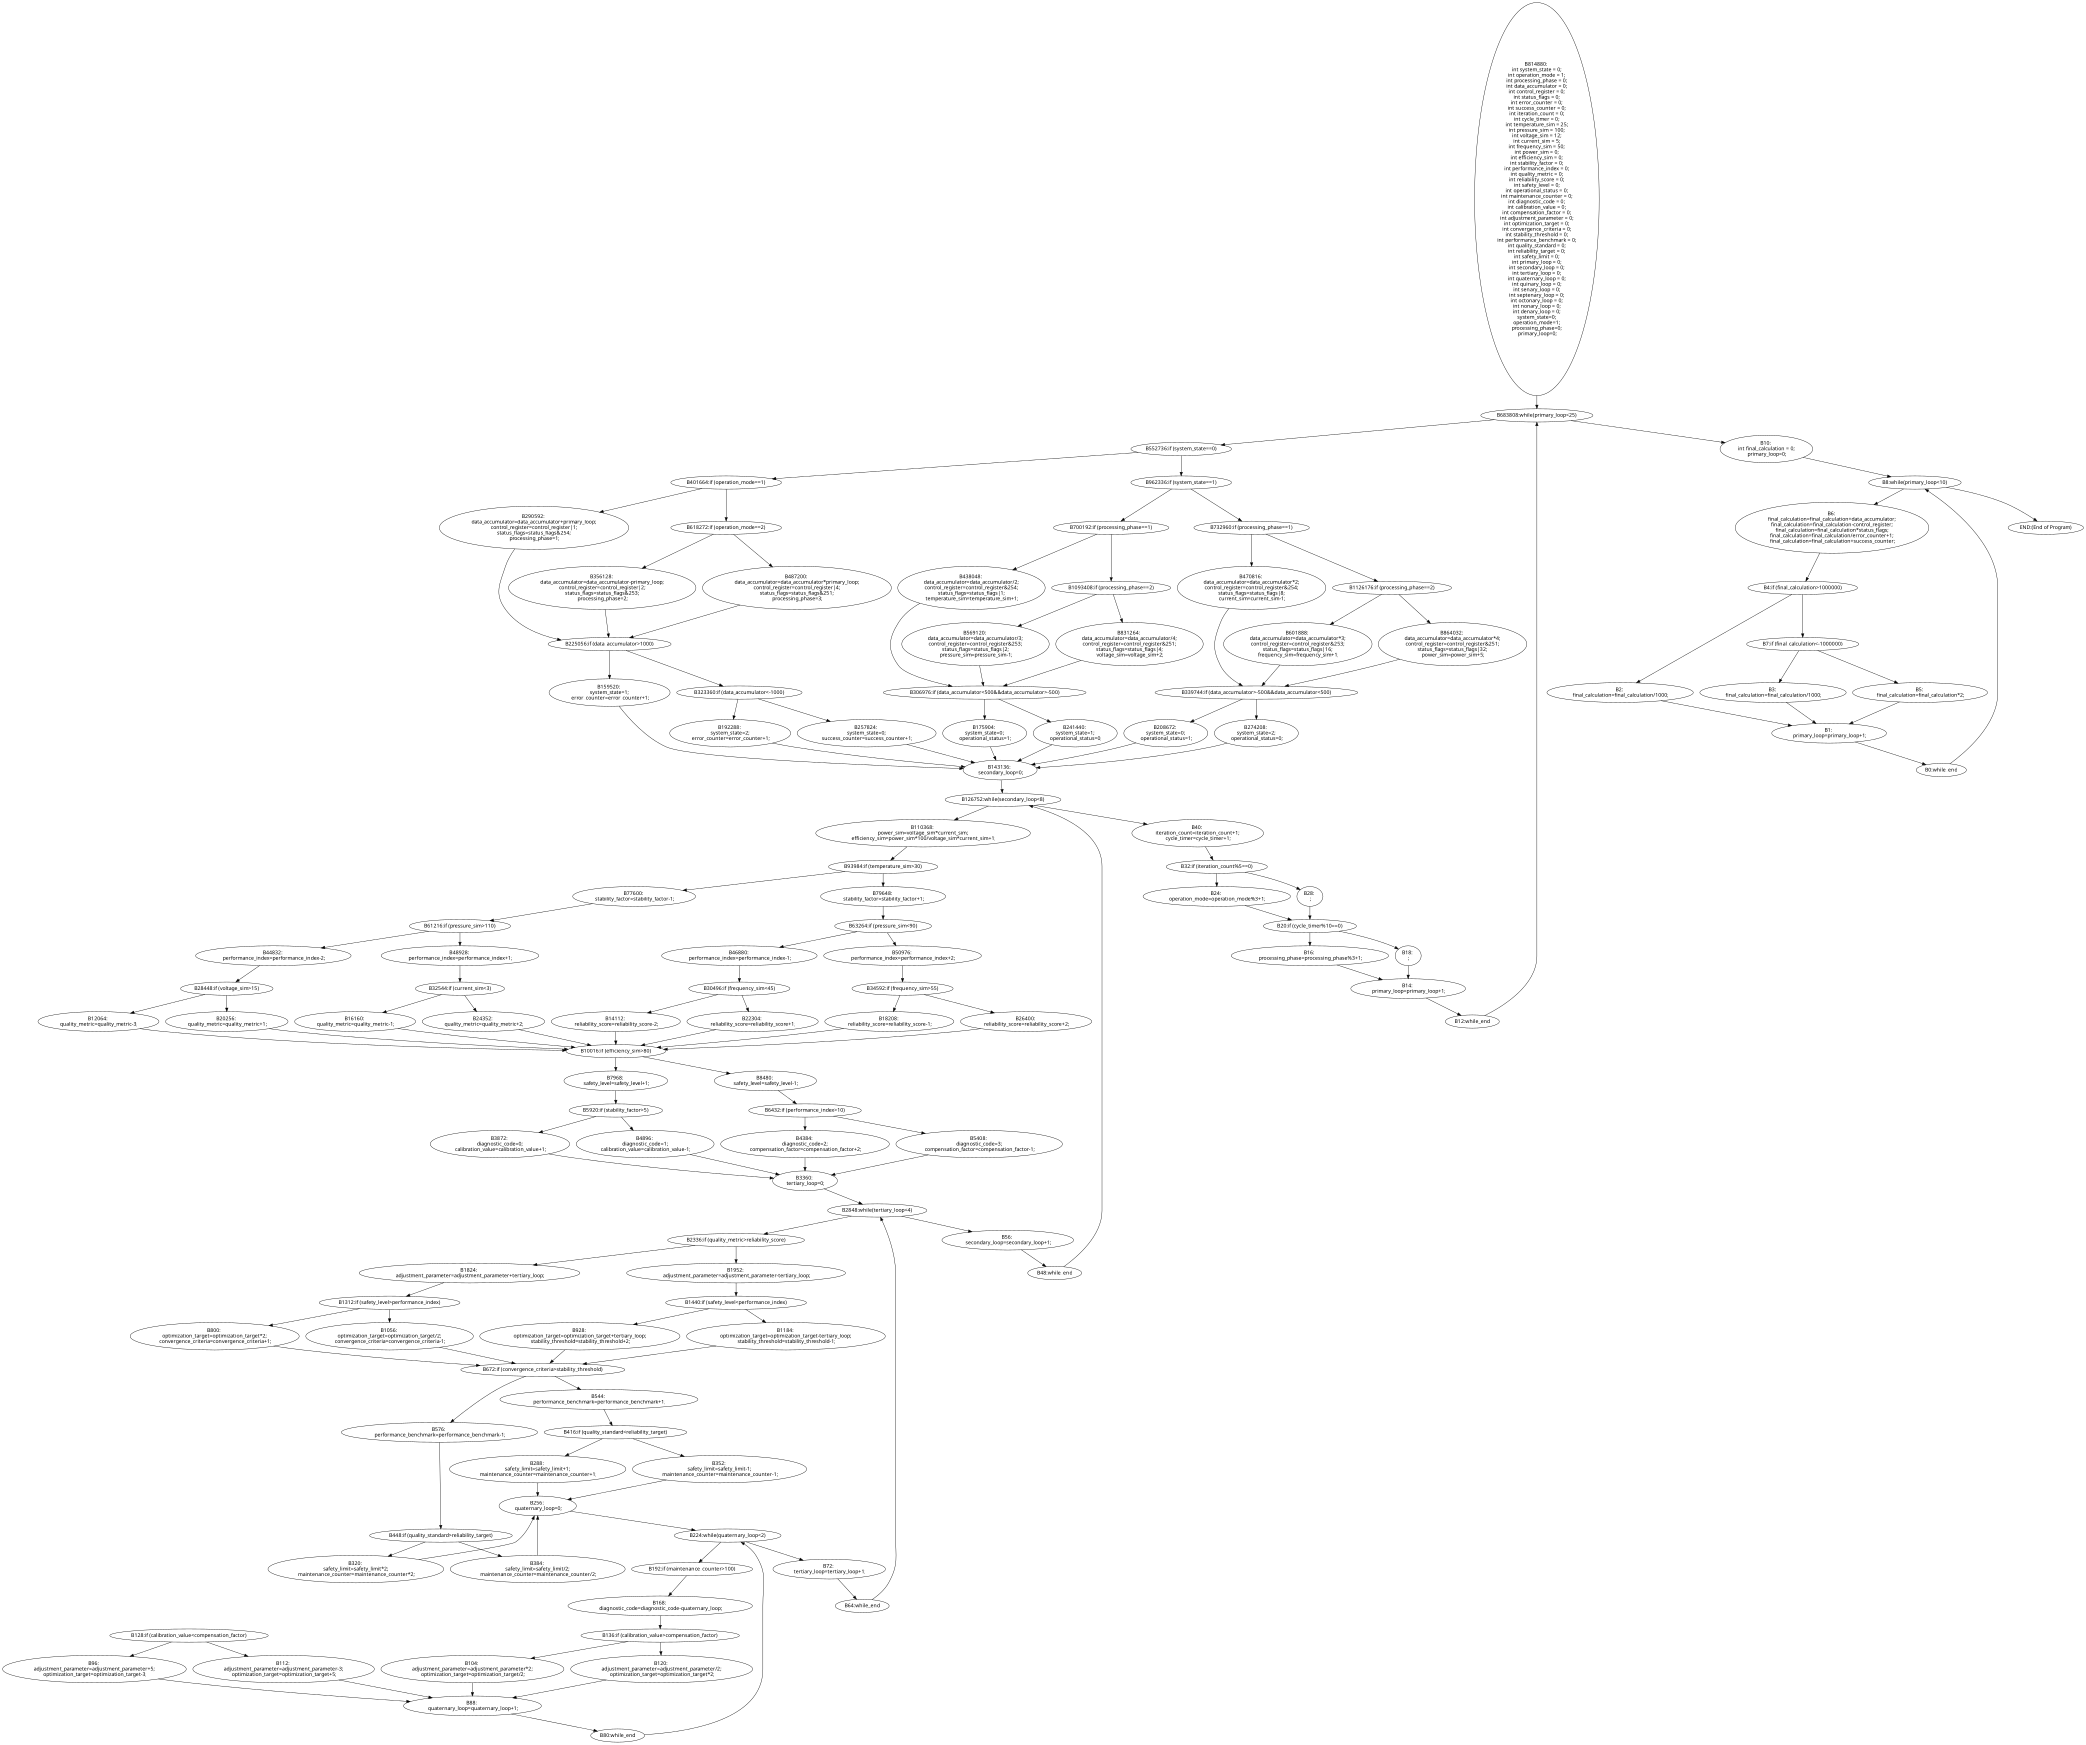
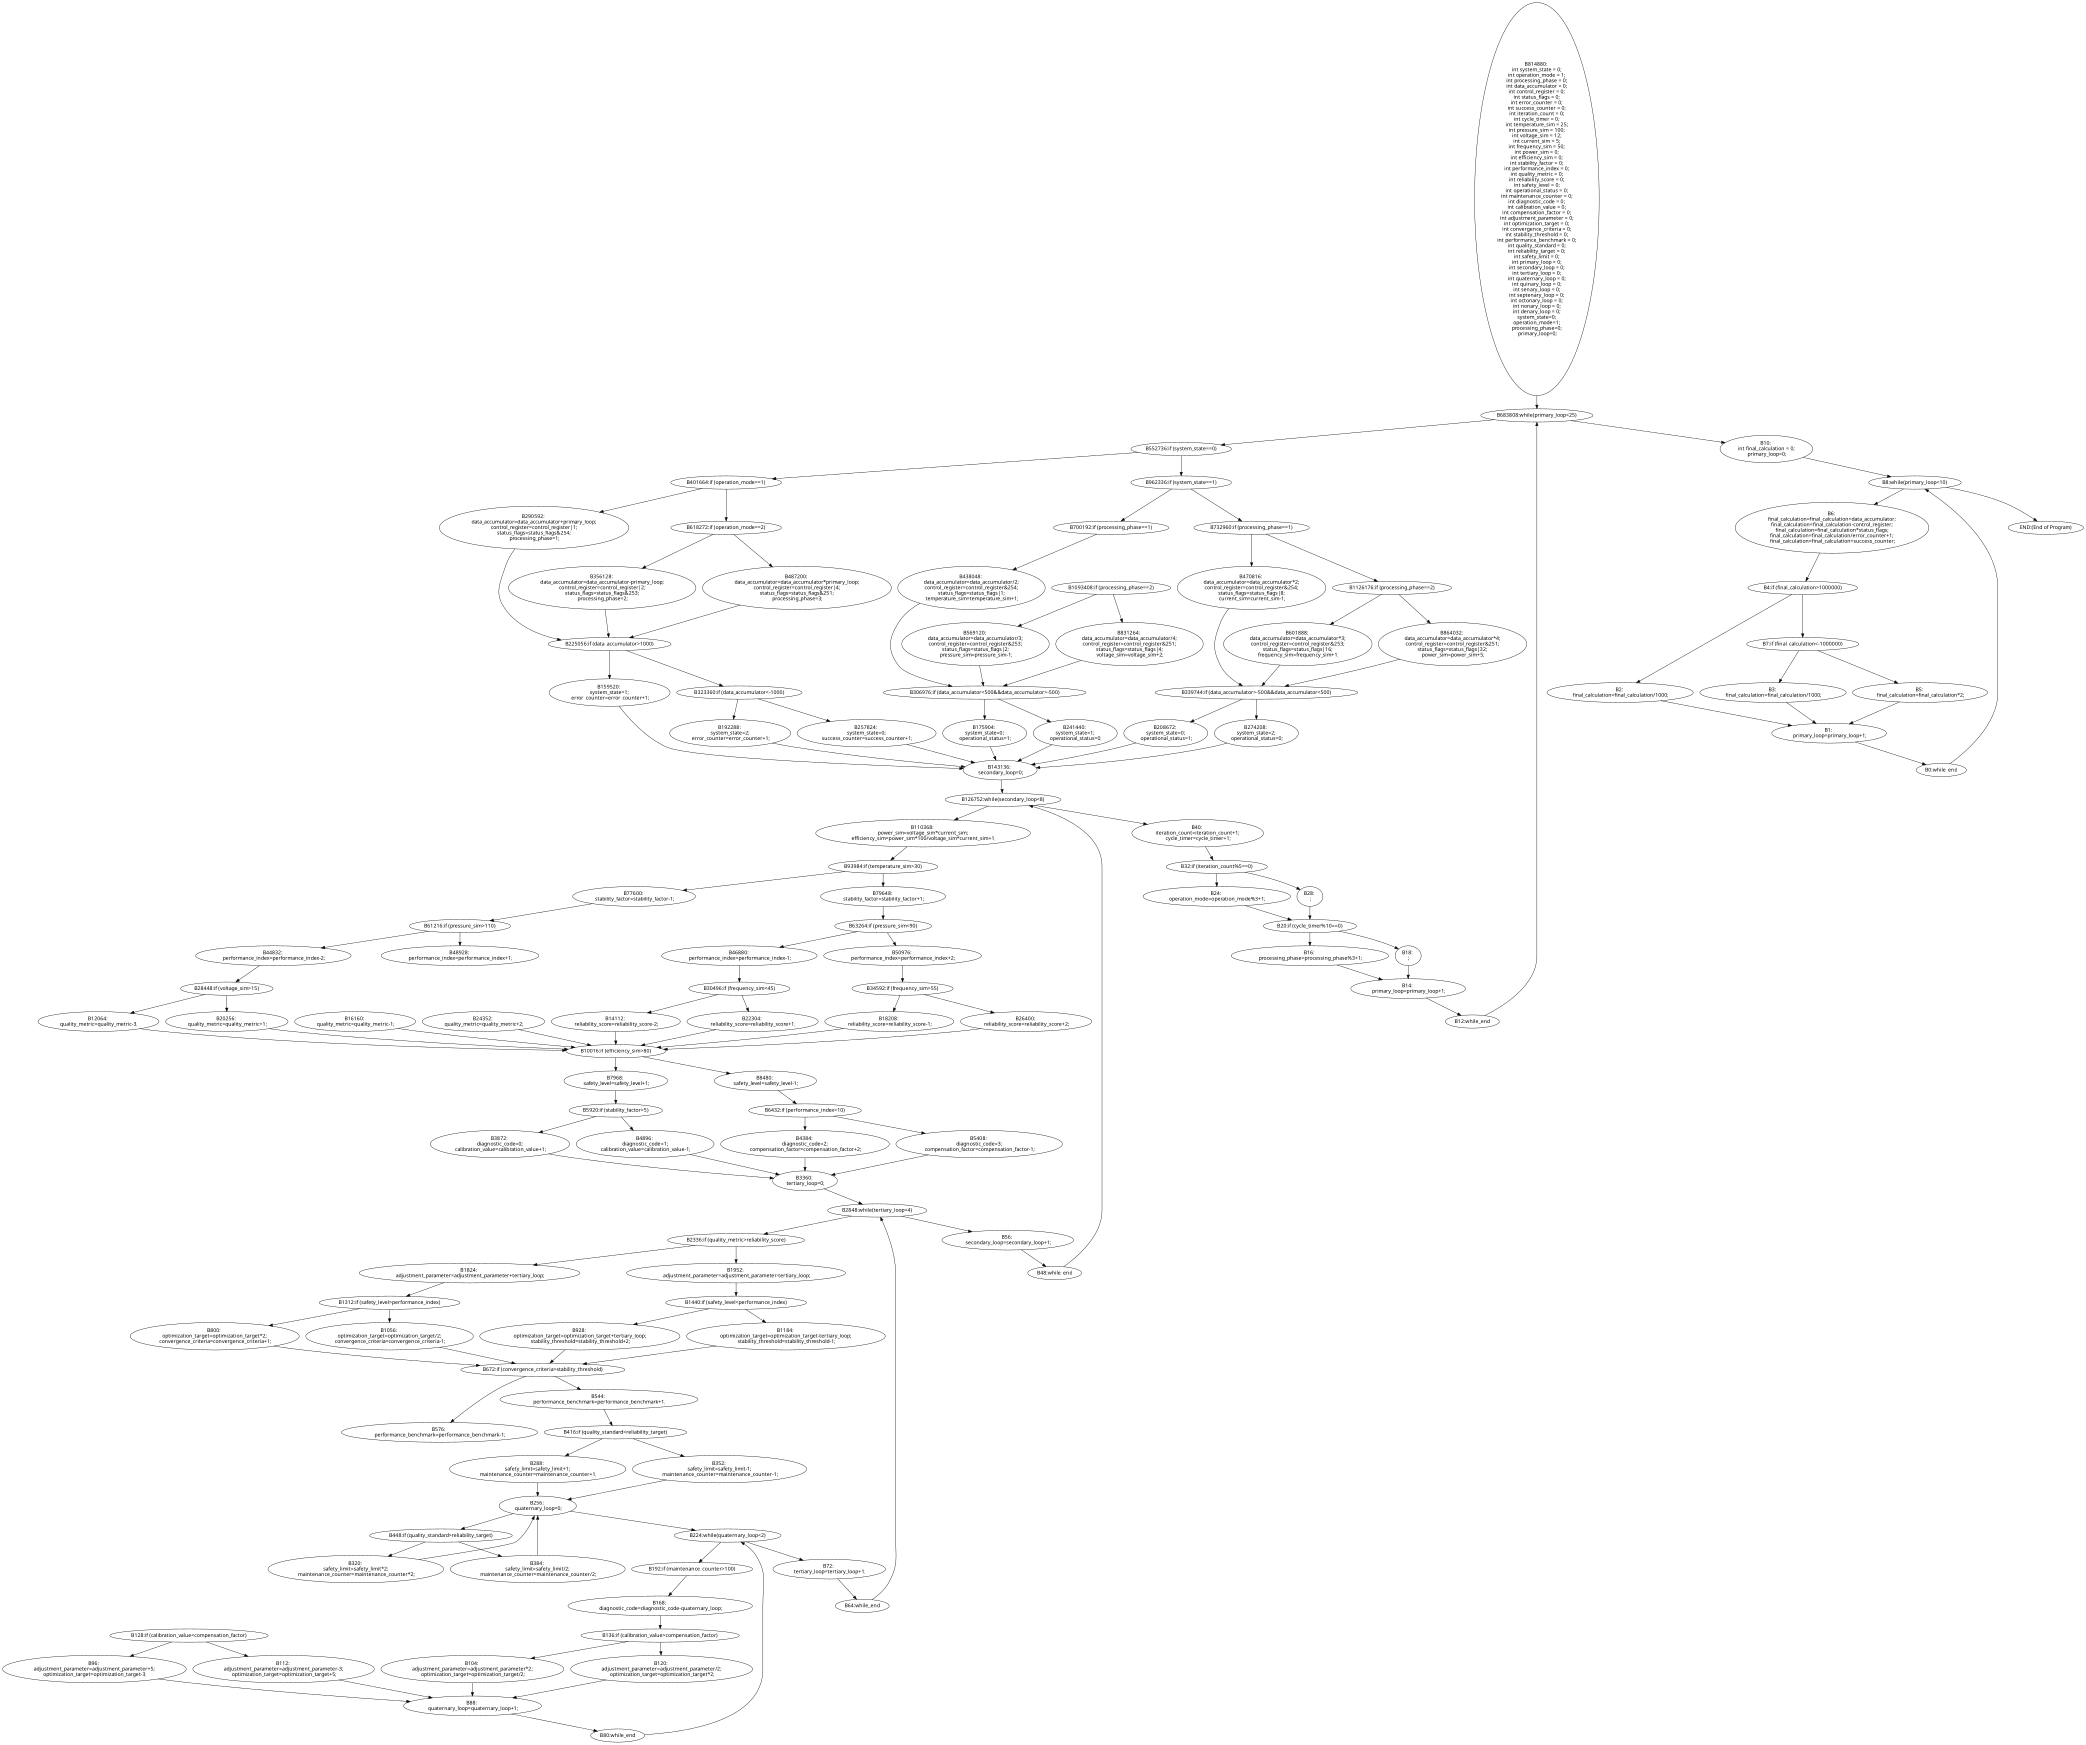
edge "B700192:if (processing_phase==1)" -> "B1093408:if (processing_phase==2)": removed
node "B32544:if (current_sim<3)": removed
edge "B576: performance_benchmark=performance_benchmark-1;" -> "B448:if (quality_standard>reliability_target)": now "B256: quaternary_loop=0;" -> "B448:if (quality_standard>reliability_target)"
